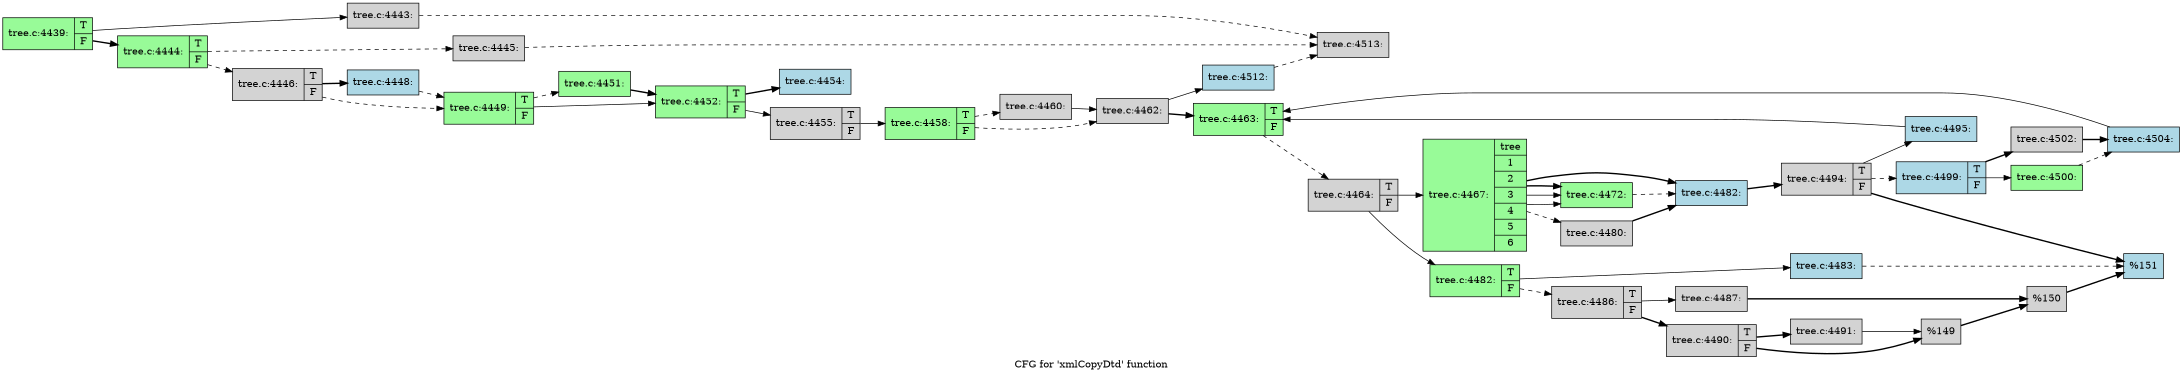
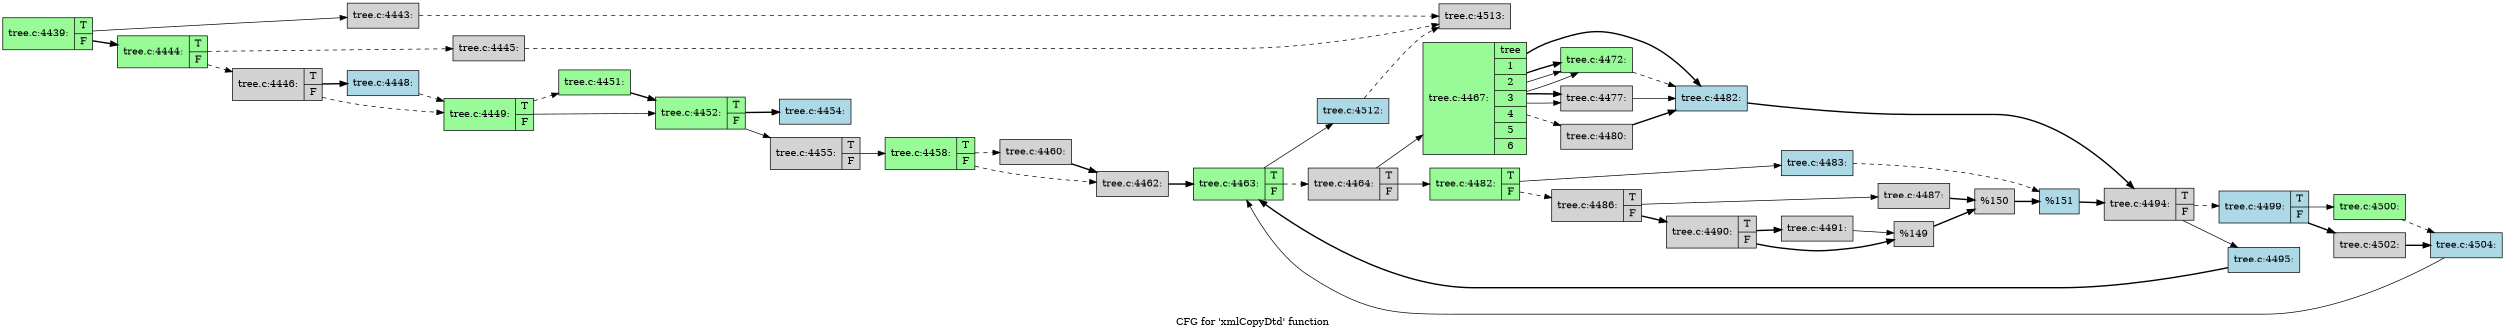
edge "tree.c:4462:" -> "tree.c:4512:": now "tree.c:4463:" -> "tree.c:4512:"
node "tree.c:4477:": added
edge "tree.c:4460:" -> "tree.c:4462:": style solid -> bold
edge "tree.c:4495:" -> "tree.c:4463:": style solid -> bold
edge "tree.c:4494:" -> "%151": reversed
